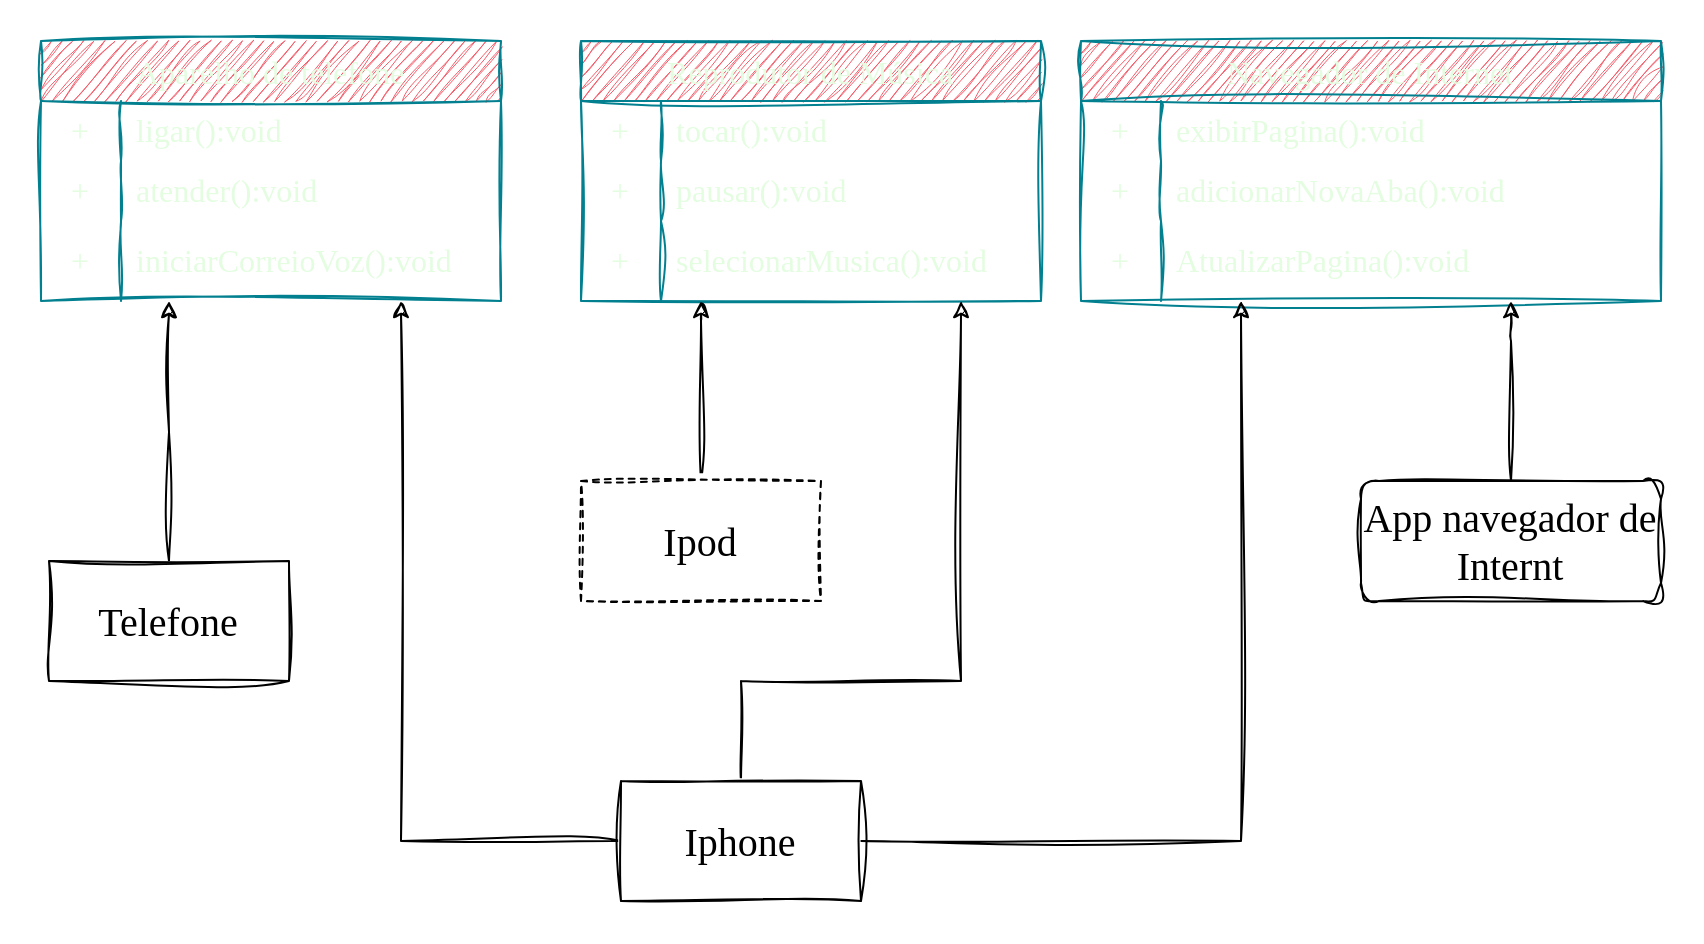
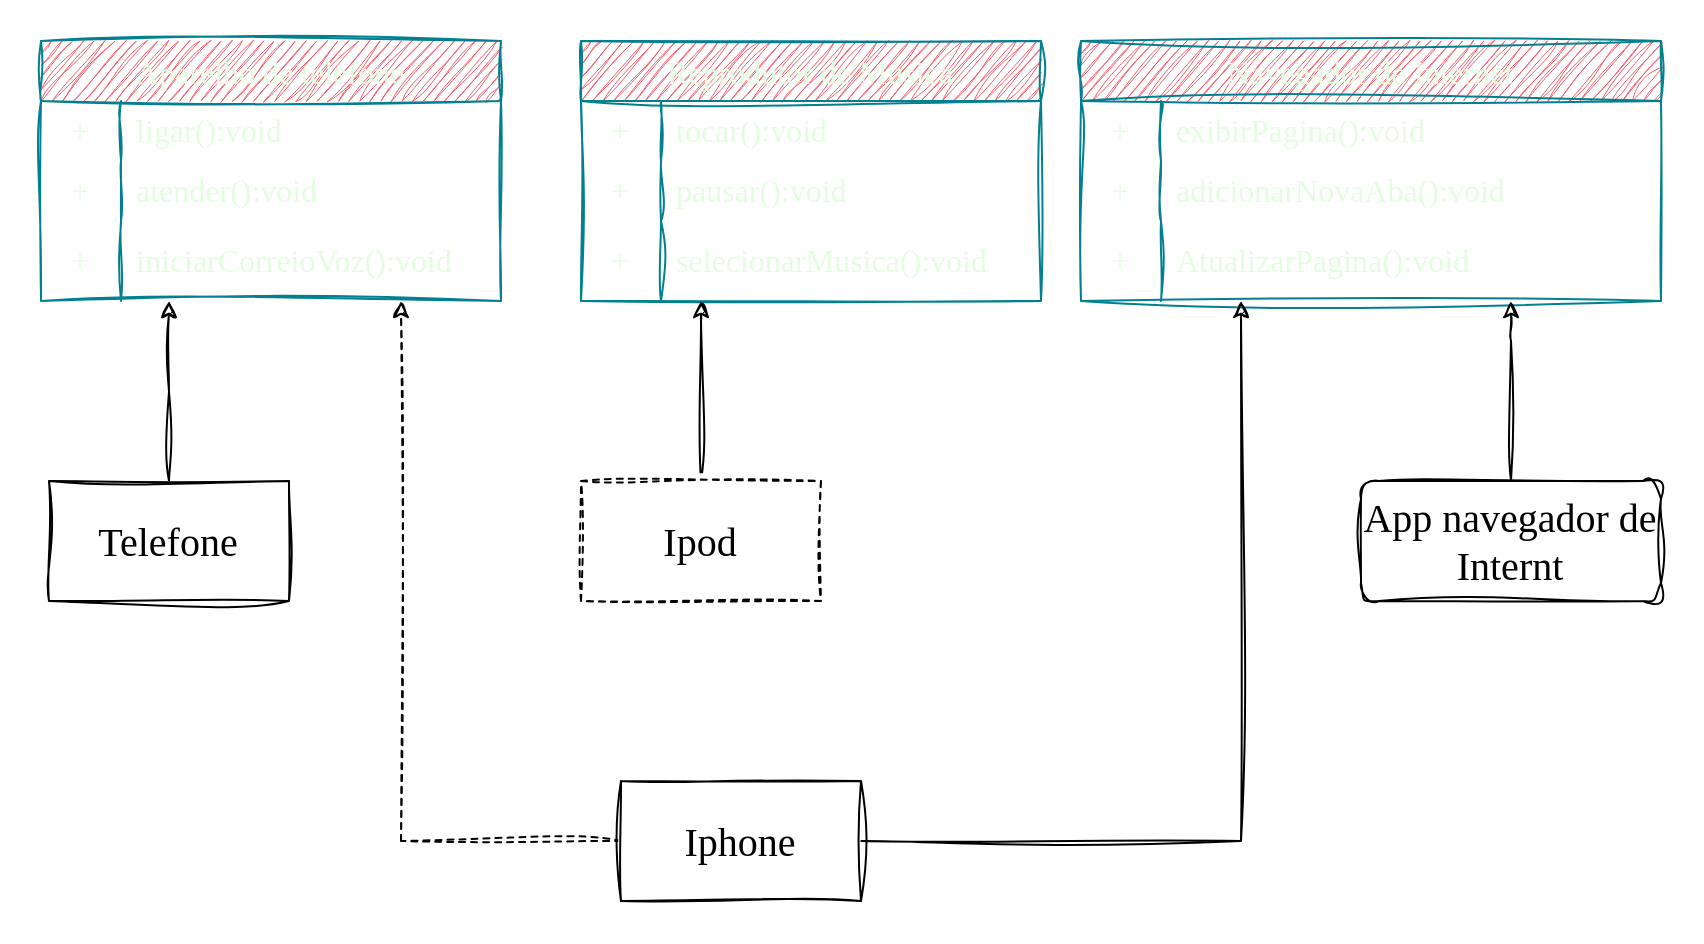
edge "Iphone" -> "Aparelho de telefone": style solid -> dashed
node "Telefone": moved (169, 621) -> (169, 541)
edge "Iphone" -> "Reprodutor de Música": removed
